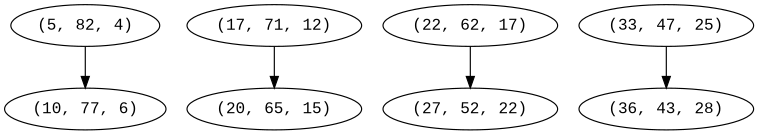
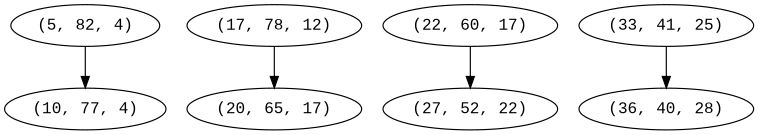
node "(17, 71, 12)": label "(17, 71, 12)" -> "(17, 78, 12)"
node "(22, 62, 17)": label "(22, 62, 17)" -> "(22, 60, 17)"
node "(33, 47, 25)": label "(33, 47, 25)" -> "(33, 41, 25)"
node "(10, 77, 6)": label "(10, 77, 6)" -> "(10, 77, 4)"
node "(20, 65, 15)": label "(20, 65, 15)" -> "(20, 65, 17)"
node "(36, 43, 28)": label "(36, 43, 28)" -> "(36, 40, 28)"
